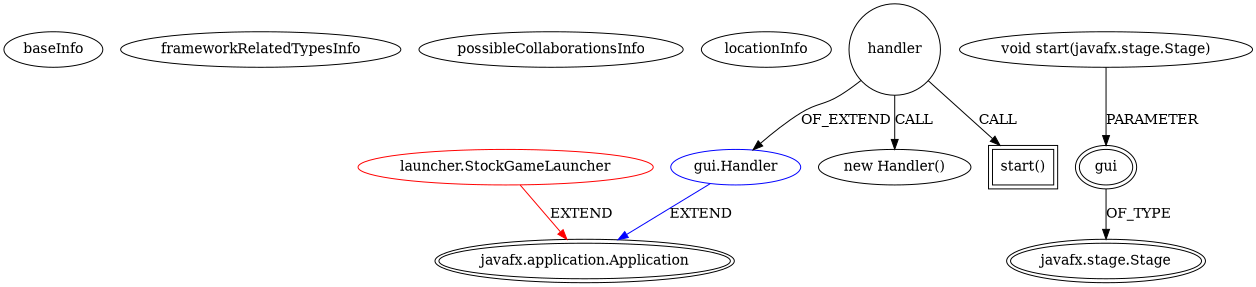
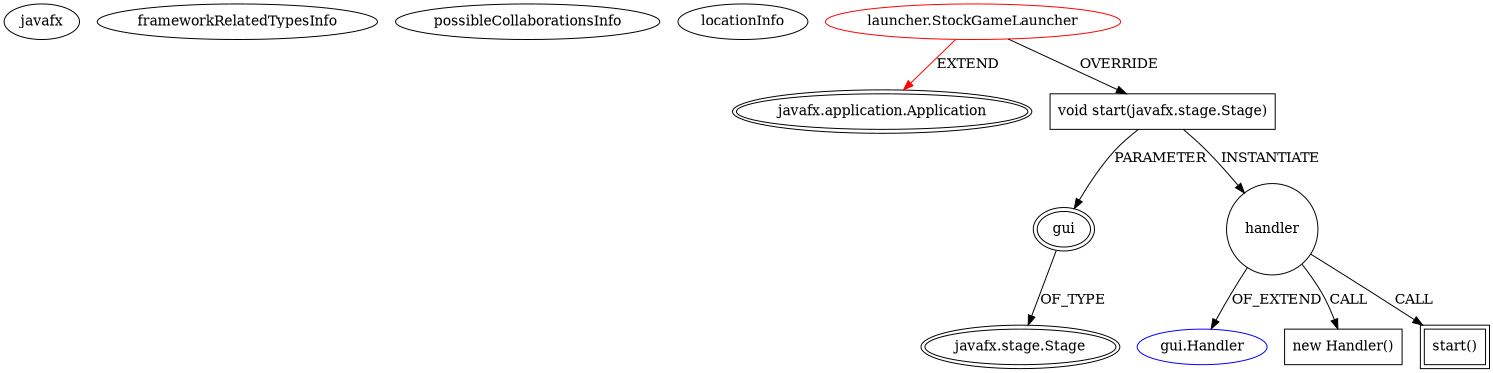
node "baseInfo": label "baseInfo" -> "javafx"
node "void start(javafx.stage.Stage)": shape ellipse -> box
edge "launcher.StockGameLauncher" -> "void start(javafx.stage.Stage)": added, label "OVERRIDE"
edge "void start(javafx.stage.Stage)" -> "handler": added, label "INSTANTIATE"
node "new Handler()": shape ellipse -> box
edge "gui.Handler" -> "javafx.application.Application": removed, label "EXTEND"
